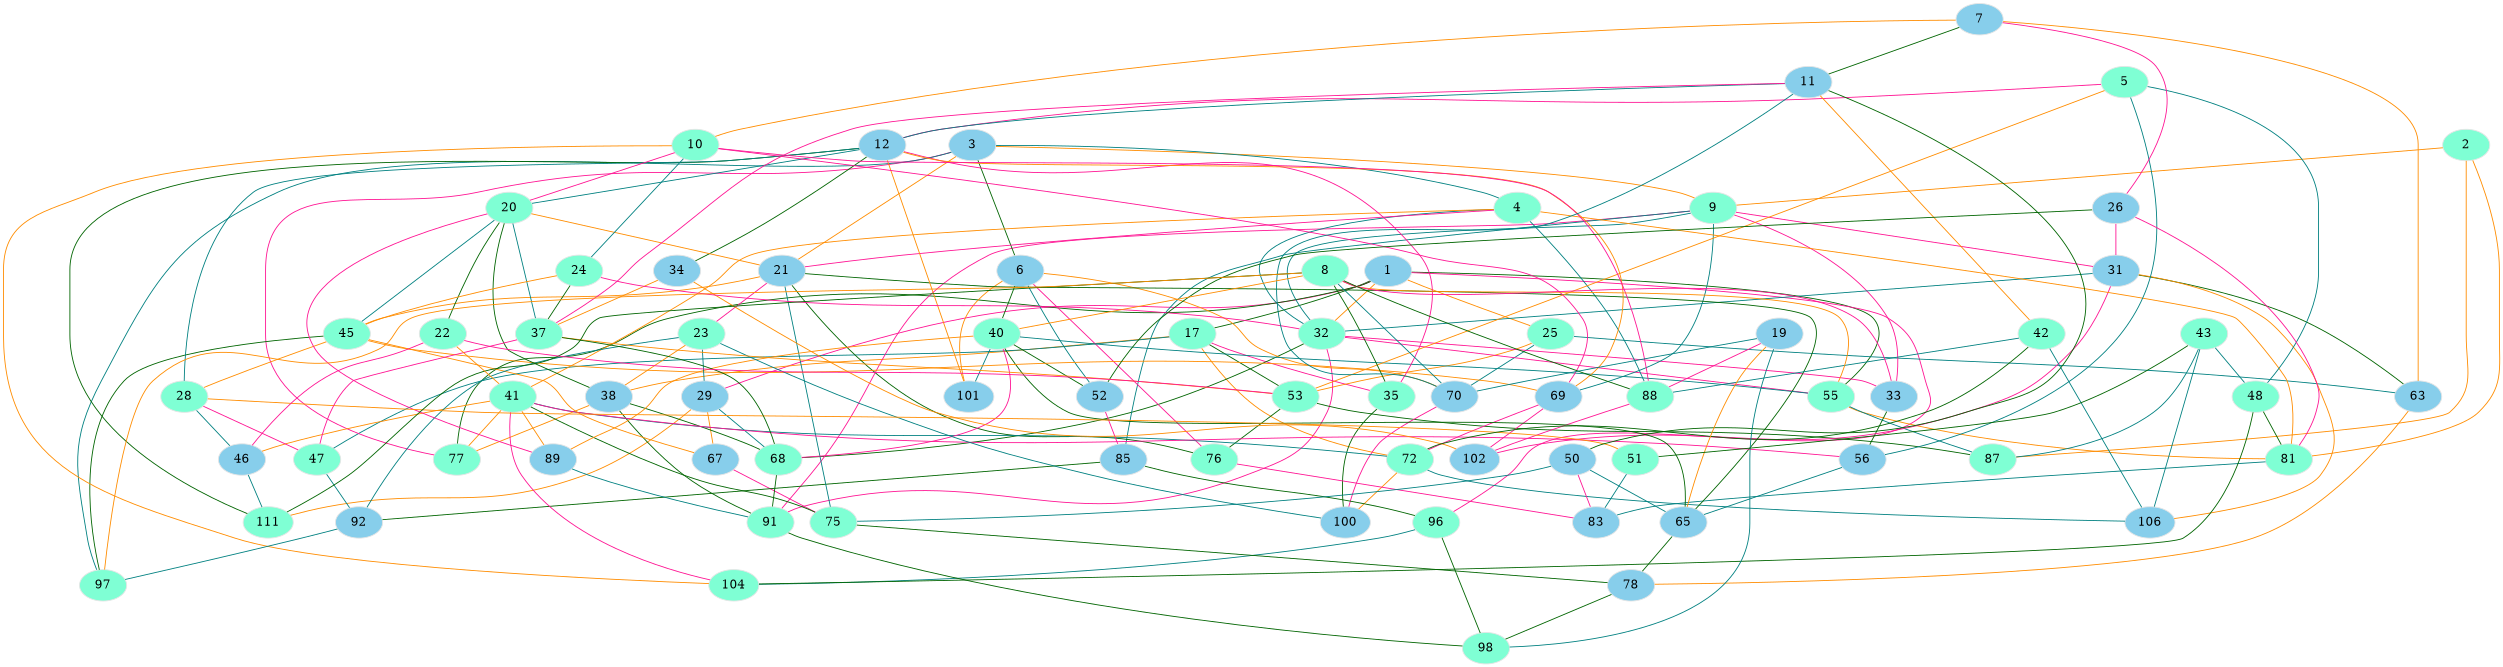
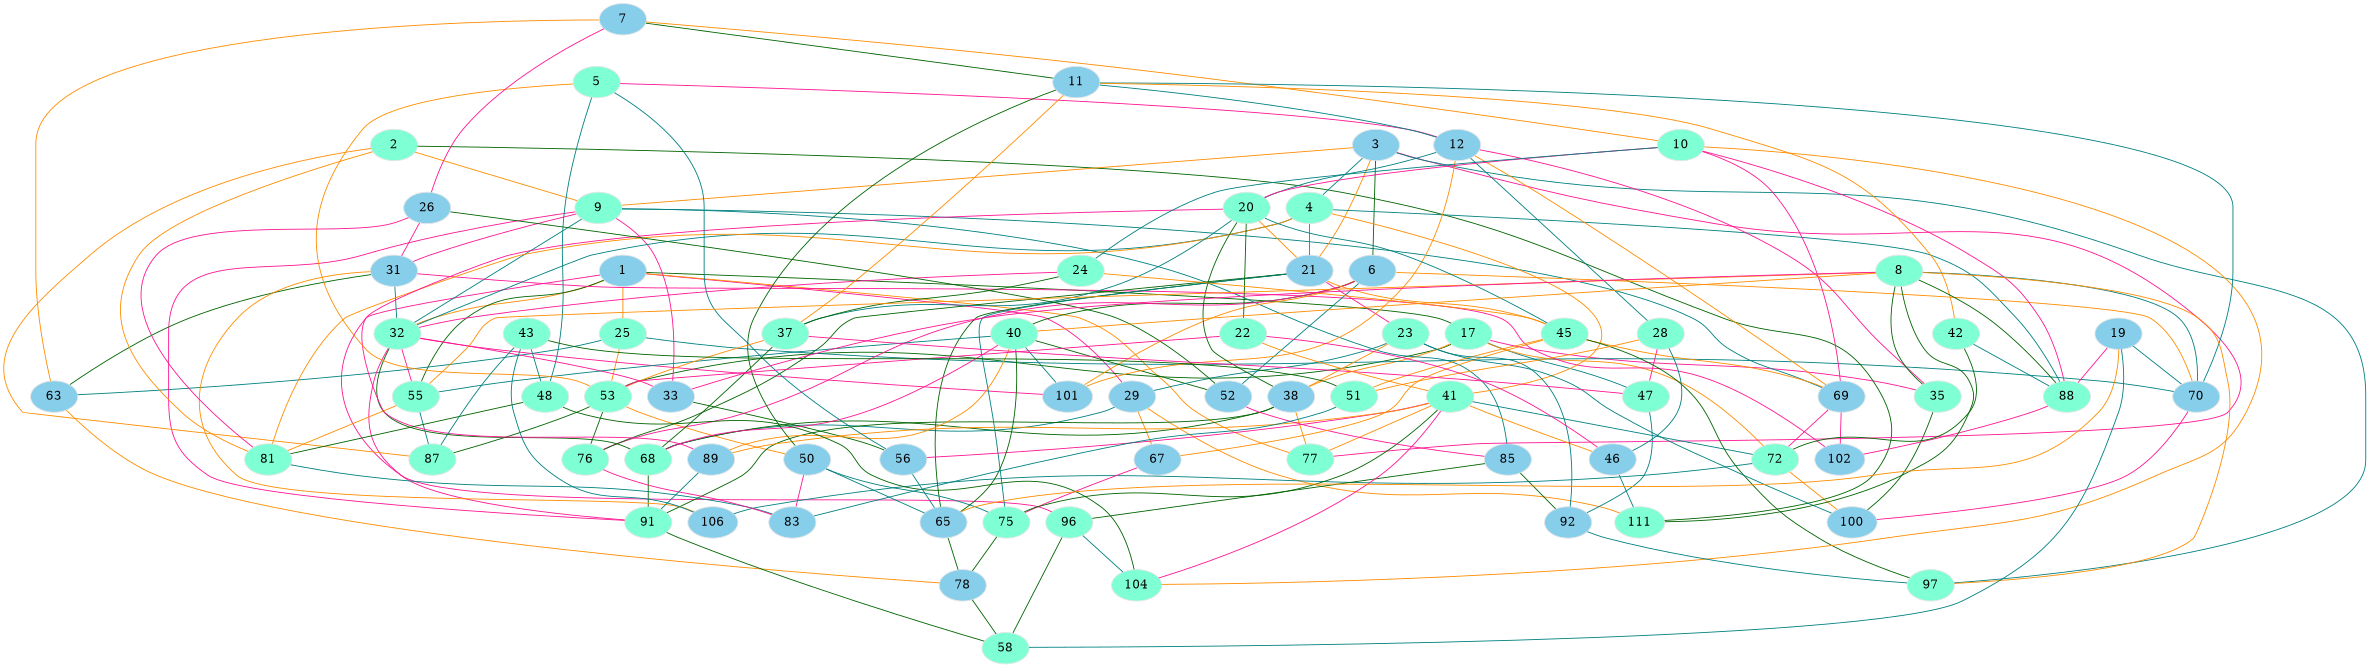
edge "11" -- "37": color deeppink -> darkorange
edge "12" -- "111": now "2" -- "111"
node "34": removed
edge "1" -- "77": color darkgreen -> darkorange
edge "45" -- "28": now "45" -- "51"
edge "32" -- "101": added
edge "42" -- "106": removed
edge "53" -- "50": added
node "98": label "98" -> "58"
